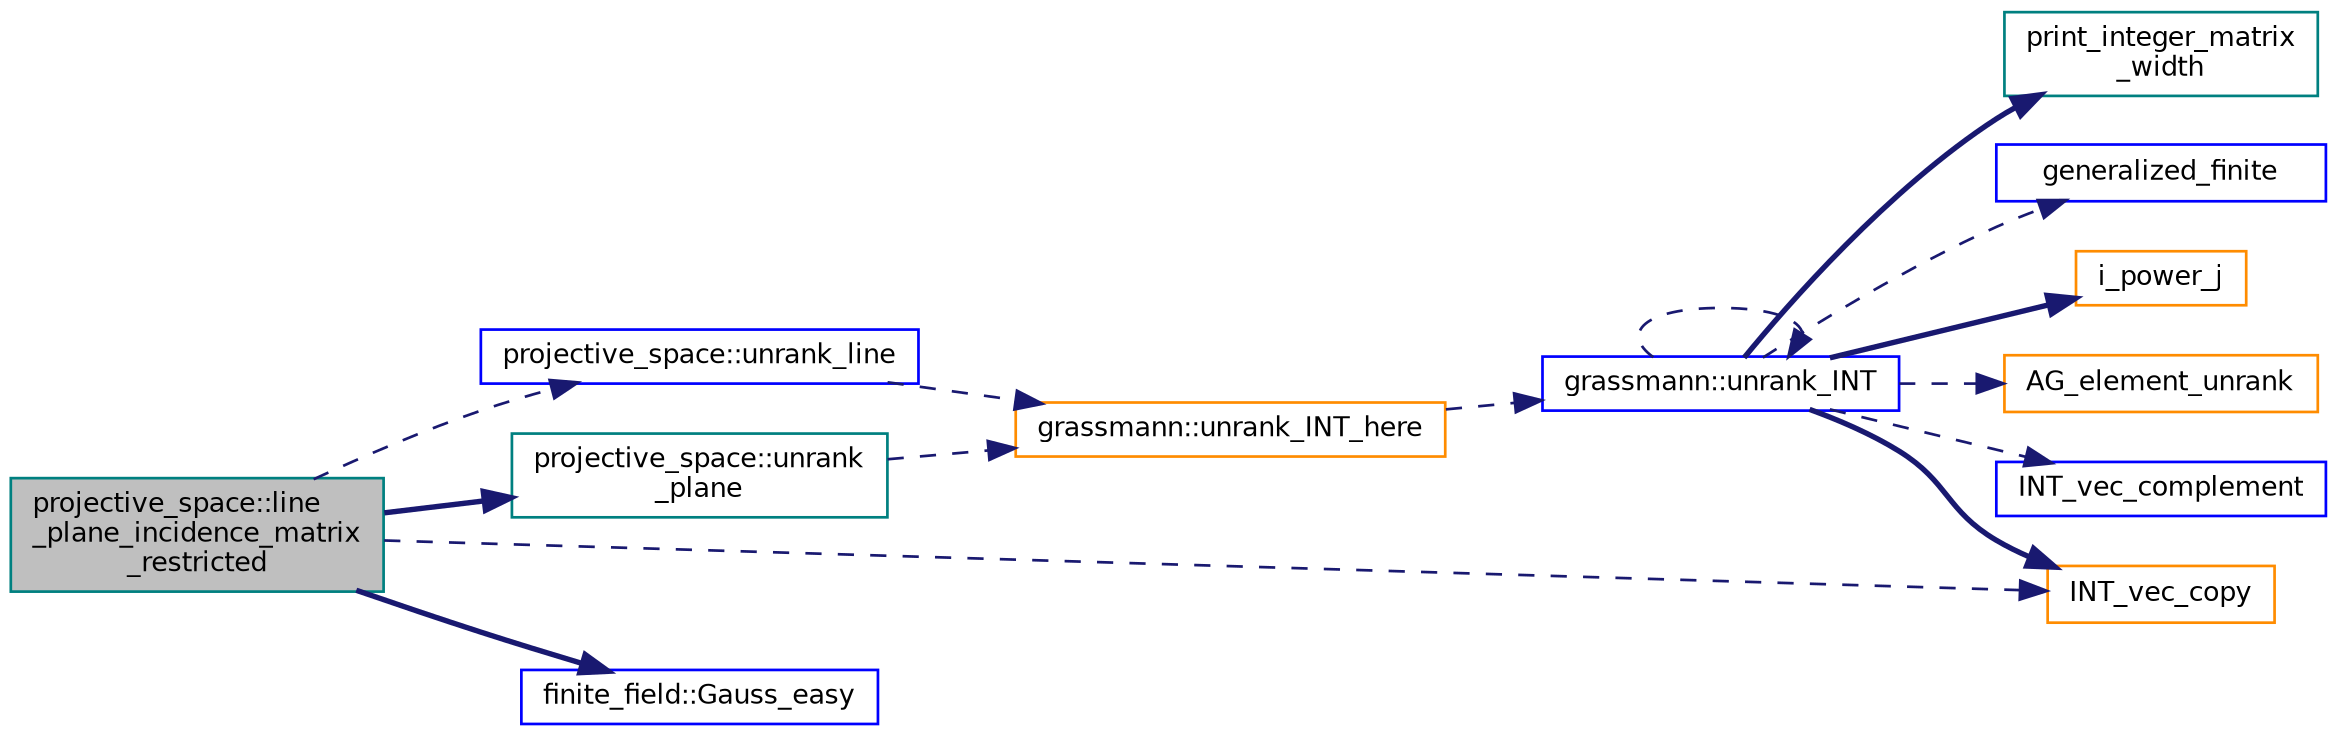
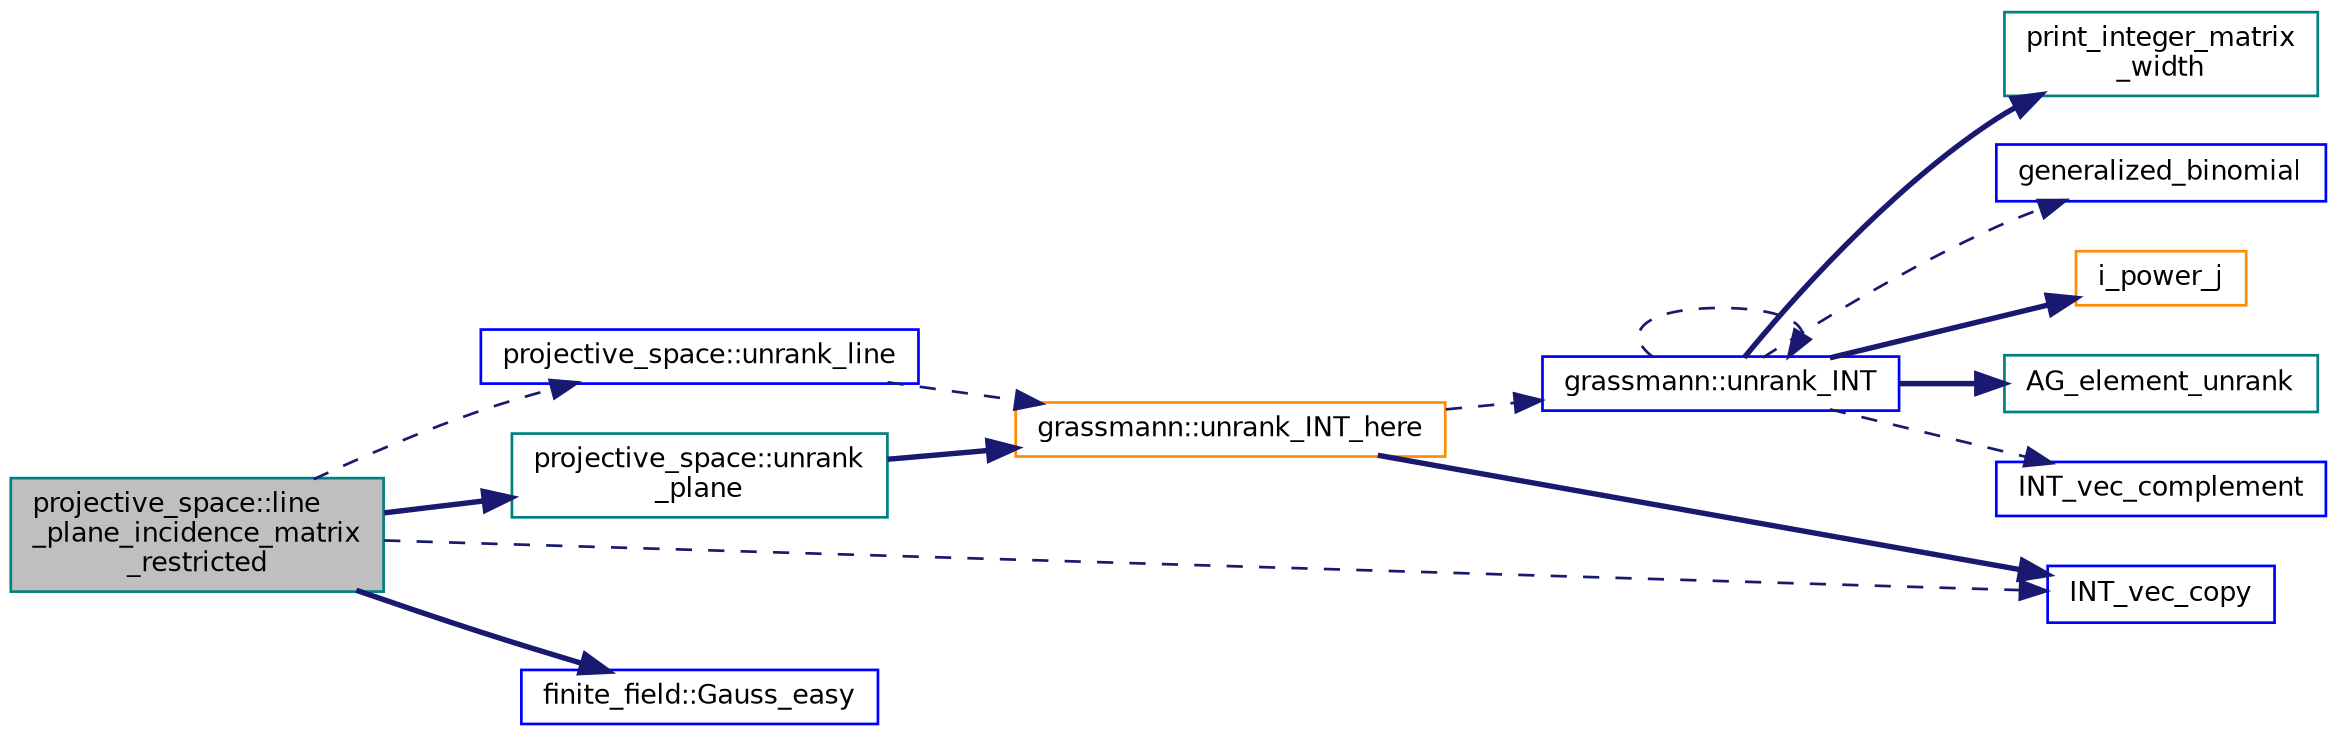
node "generalized_finite": label "generalized_finite" -> "generalized_binomial"
edge "grassmann::unrank_INT" -> "AG_element_unrank": style dashed -> bold
node "AG_element_unrank": color darkorange -> teal
edge "projective_space::unrank _plane" -> "grassmann::unrank_INT_here": style dashed -> bold
edge "grassmann::unrank_INT" -> "INT_vec_copy": now "grassmann::unrank_INT_here" -> "INT_vec_copy"
node "INT_vec_copy": color darkorange -> blue
